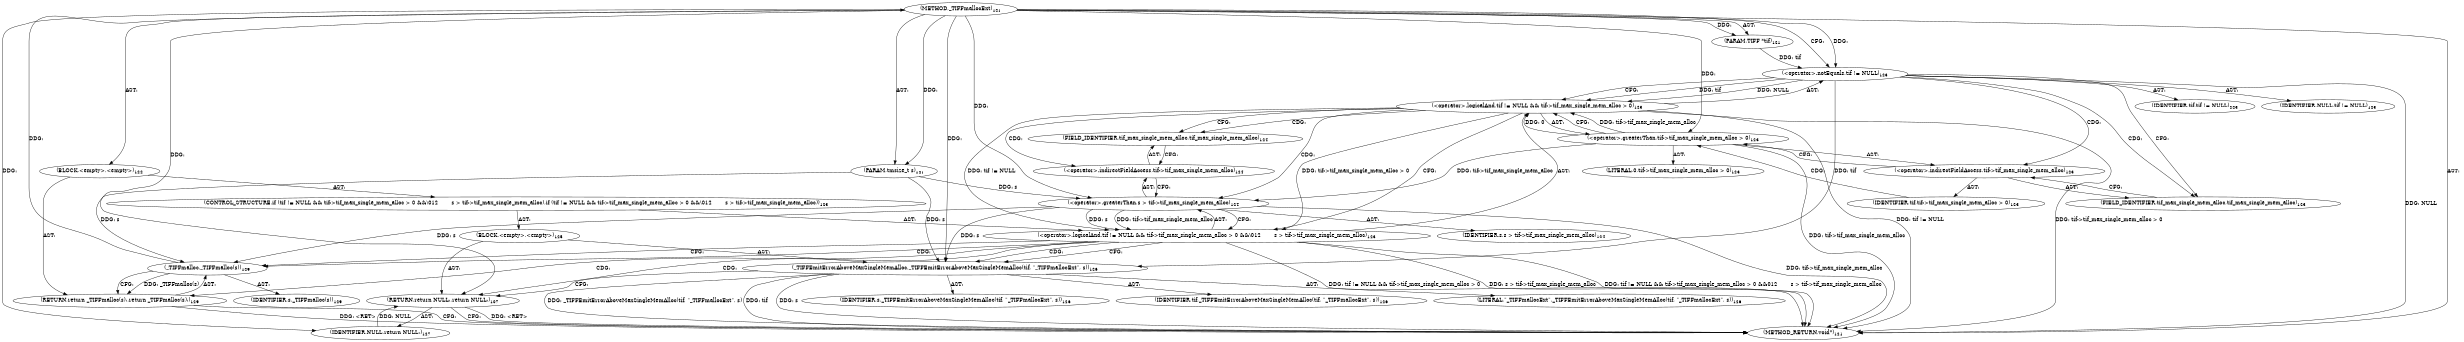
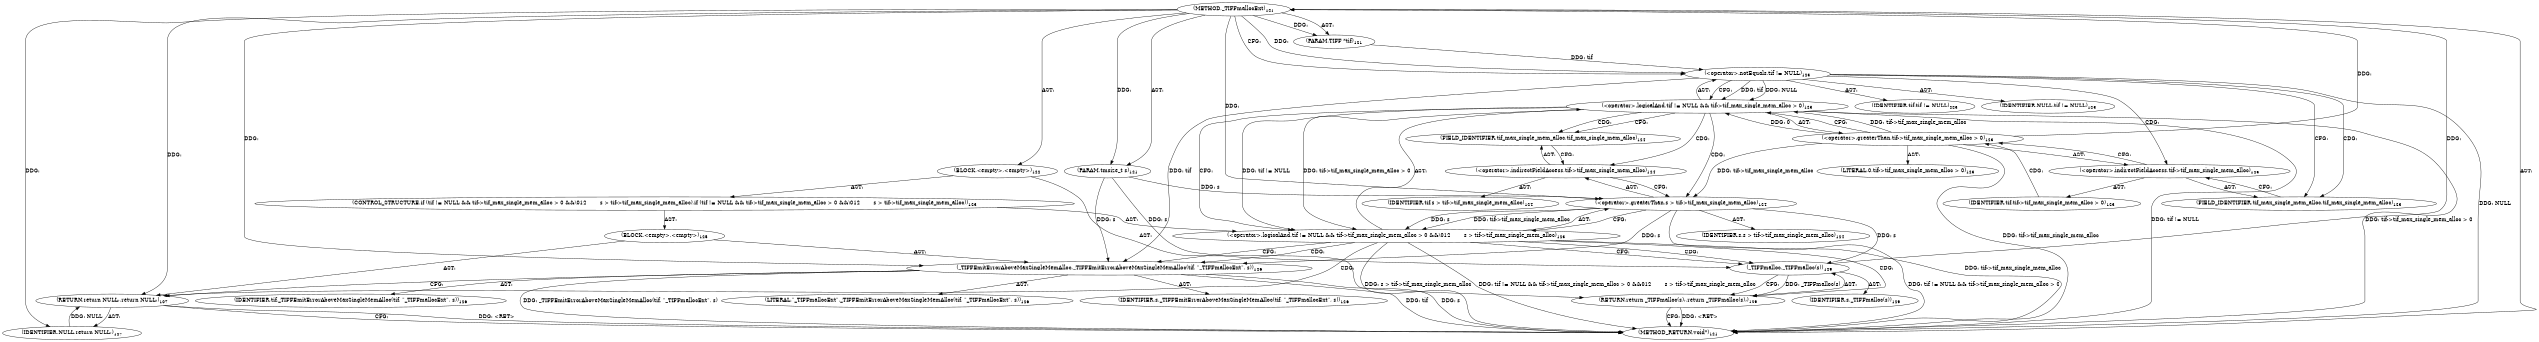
edge "(METHOD,_TIFFmallocExt)" -> "(<operator>.greaterThan,tif->tif_max_single_mem_alloc > 0)": reversed
node "(IDENTIFIER,tif,s > tif->tif_max_single_mem_alloc)": added
